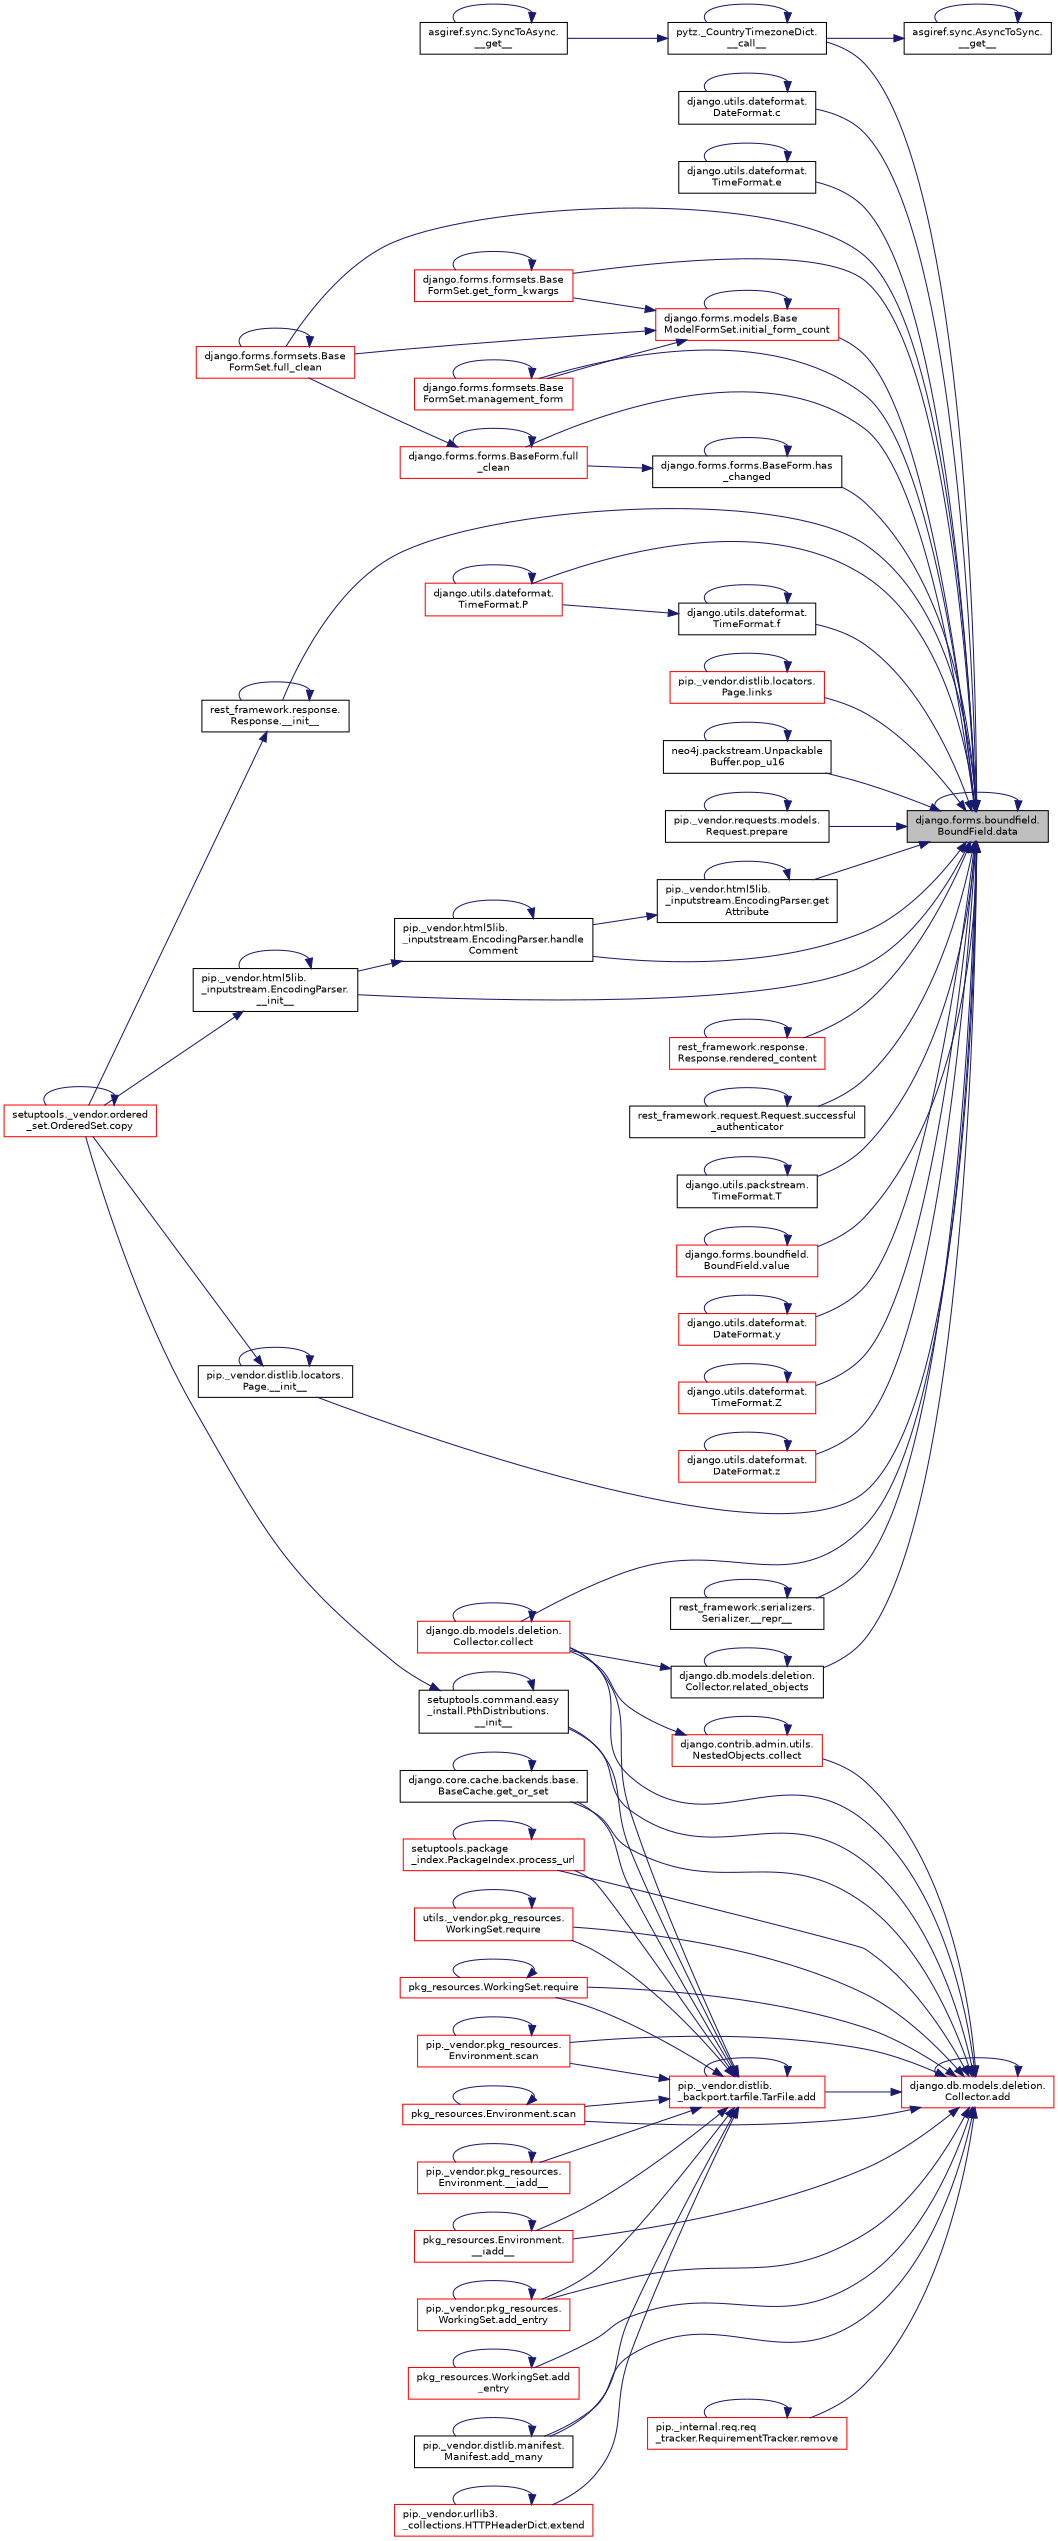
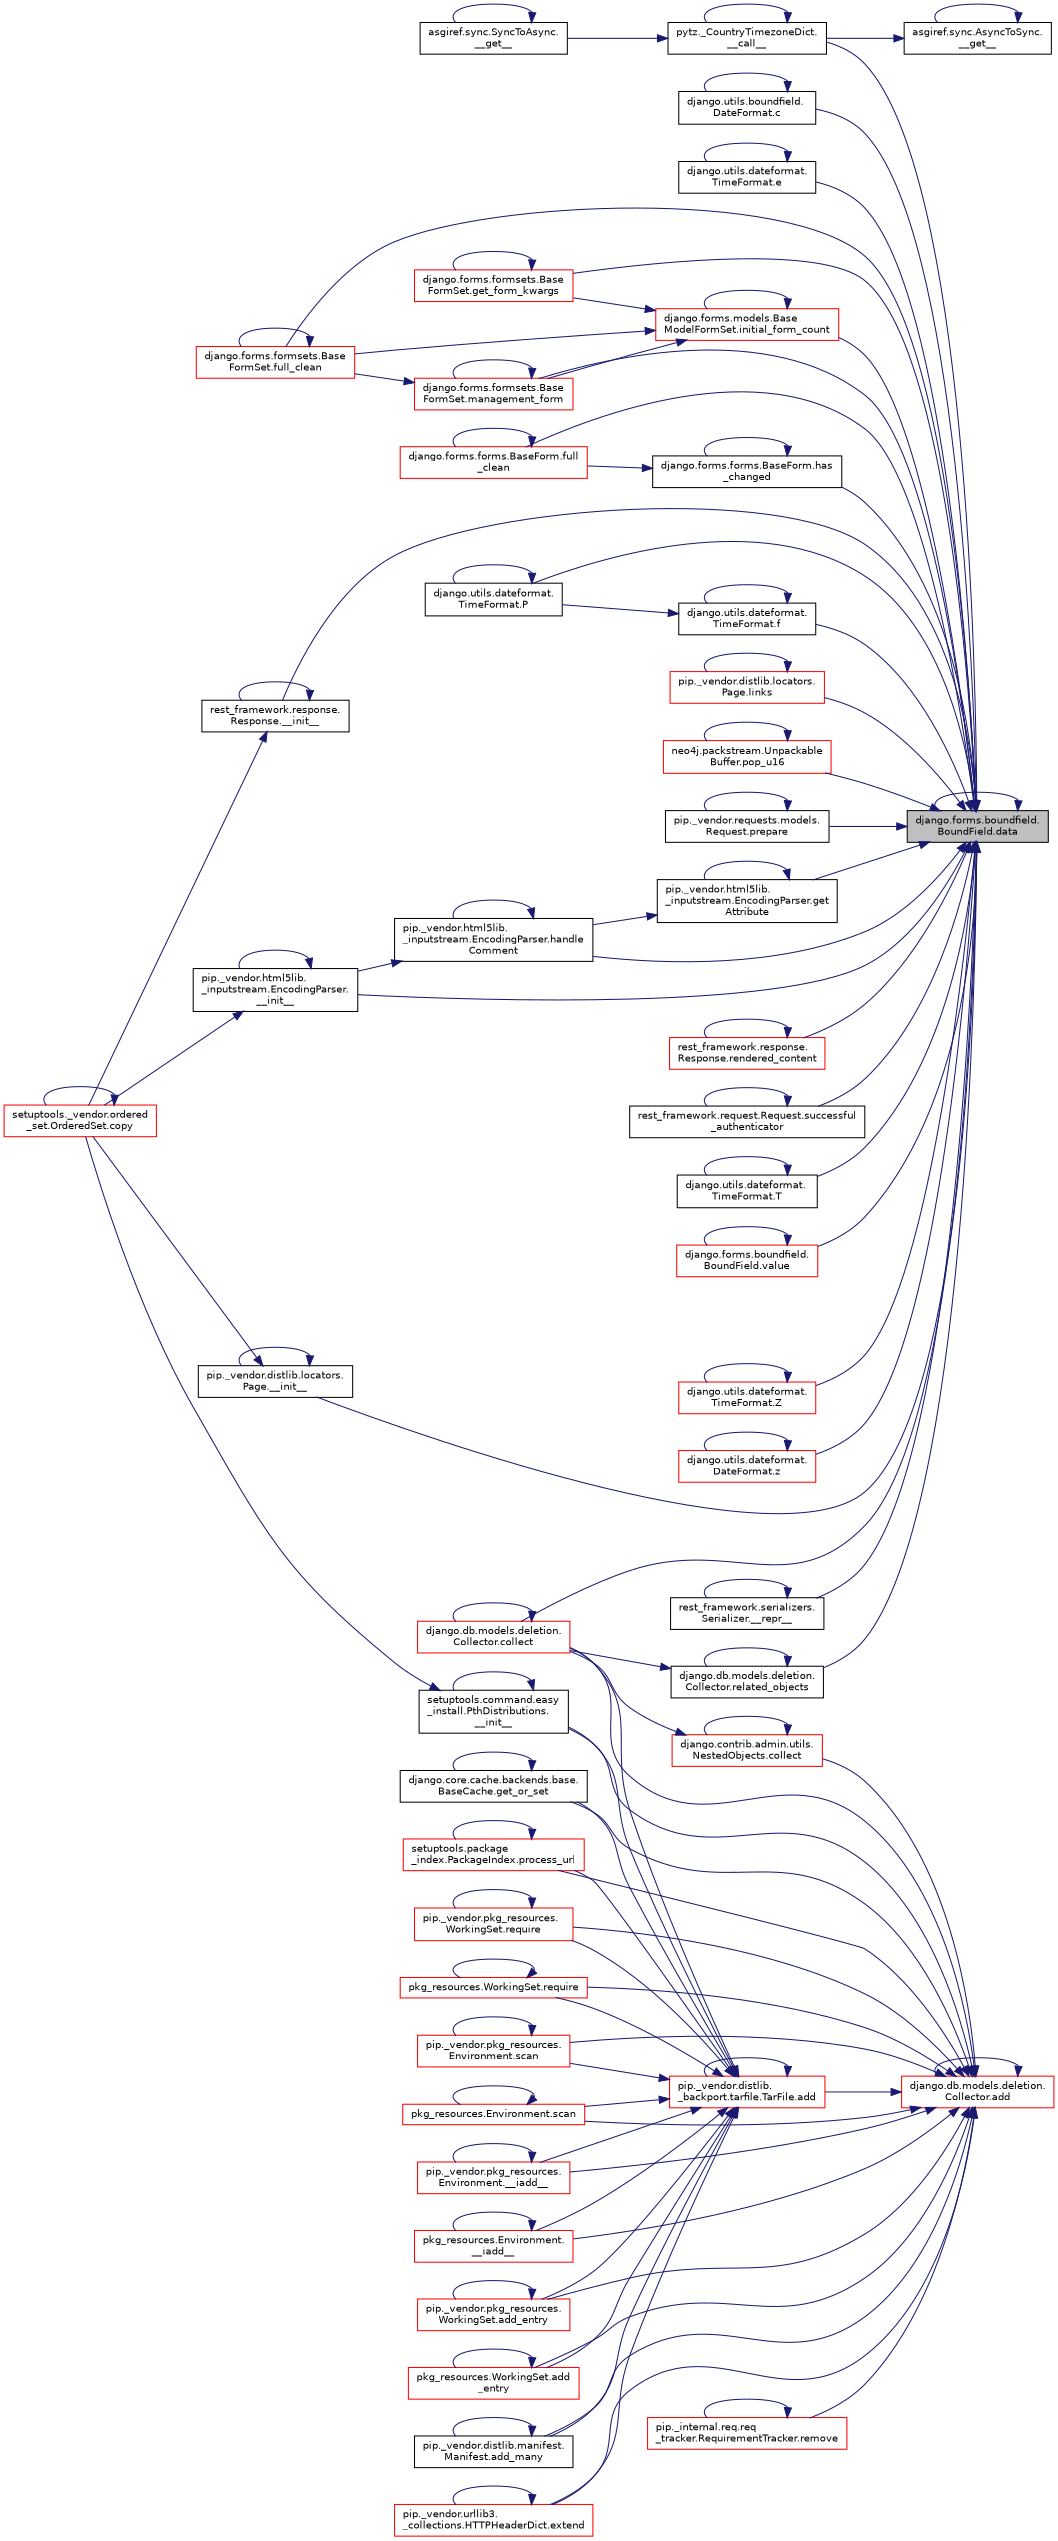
node "django.utils.dateformat. DateFormat.c": label "django.utils.dateformat. DateFormat.c" -> "django.utils.boundfield. DateFormat.c"
edge "django.forms.formsets.Base FormSet.full_clean" -> "django.forms.forms.BaseForm.full _clean": now "django.forms.formsets.Base FormSet.full_clean" -> "django.forms.formsets.Base FormSet.management_form"
node "django.utils.dateformat. TimeFormat.P": color red -> black
node "neo4j.packstream.Unpackable Buffer.pop_u16": color black -> red
node "django.utils.packstream. TimeFormat.T": label "django.utils.packstream. TimeFormat.T" -> "django.utils.dateformat. TimeFormat.T"
node "django.utils.dateformat. DateFormat.y": removed
node "utils._vendor.pkg_resources. WorkingSet.require": label "utils._vendor.pkg_resources. WorkingSet.require" -> "pip._vendor.pkg_resources. WorkingSet.require"
edge "pip._vendor.pkg_resources. Environment.__iadd__" -> "django.db.models.deletion. Collector.add": added
edge "pkg_resources.WorkingSet.add _entry" -> "pip._vendor.distlib. _backport.tarfile.TarFile.add": added
edge "pip._vendor.urllib3. _collections.HTTPHeaderDict.extend" -> "django.db.models.deletion. Collector.add": added
